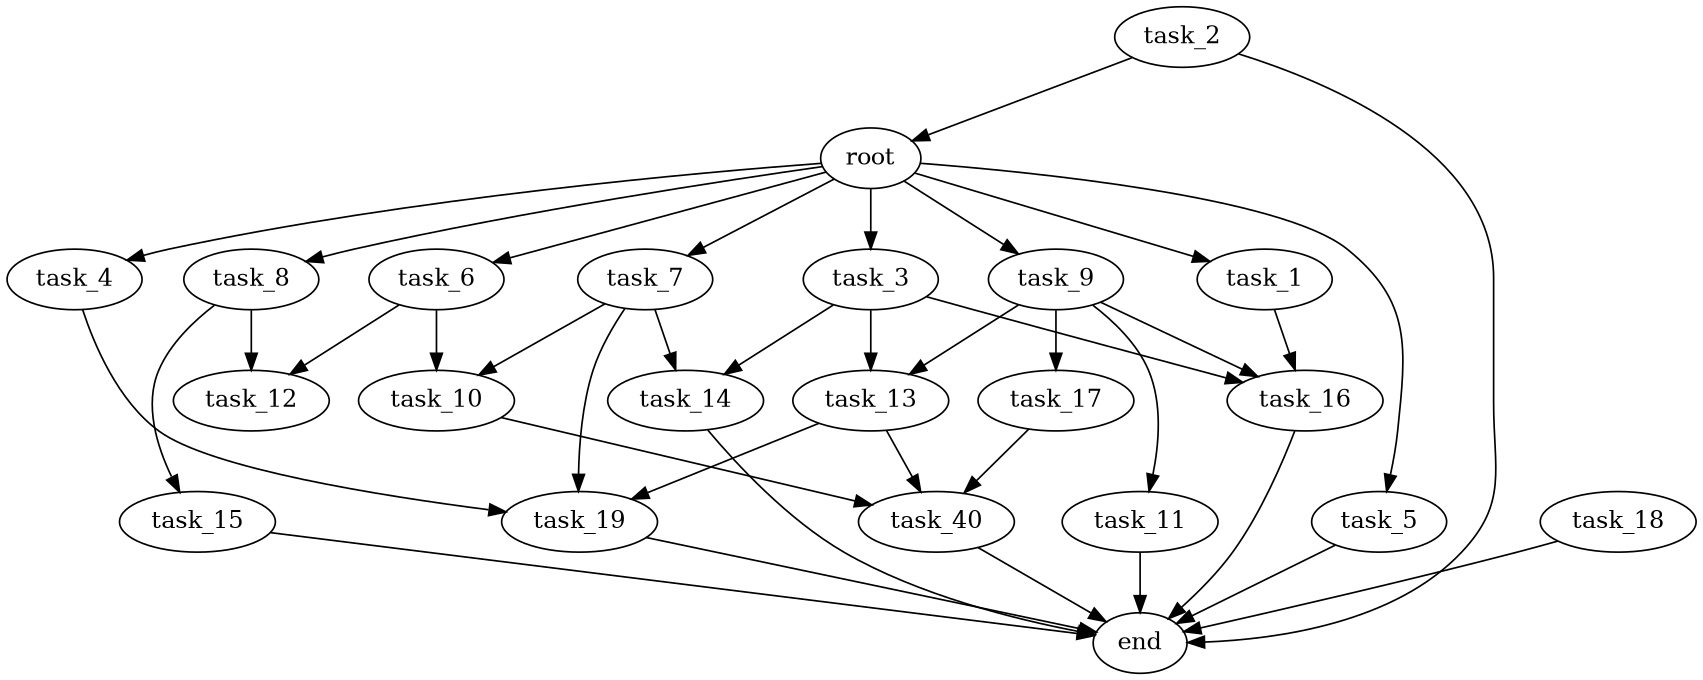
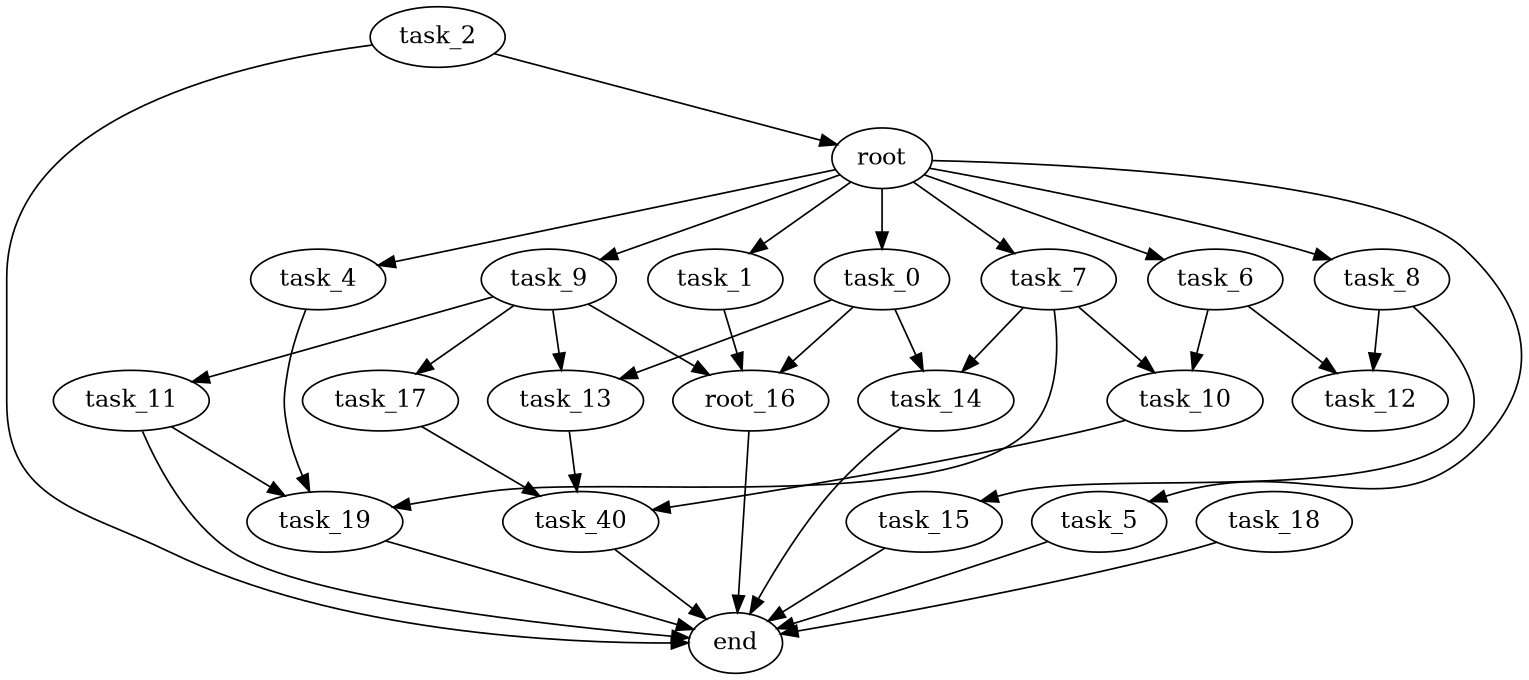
node "task_3": label "task_3" -> "task_0"
node "task_16": label "task_16" -> "root_16"
edge "task_13" -> "task_19": now "task_11" -> "task_19"
